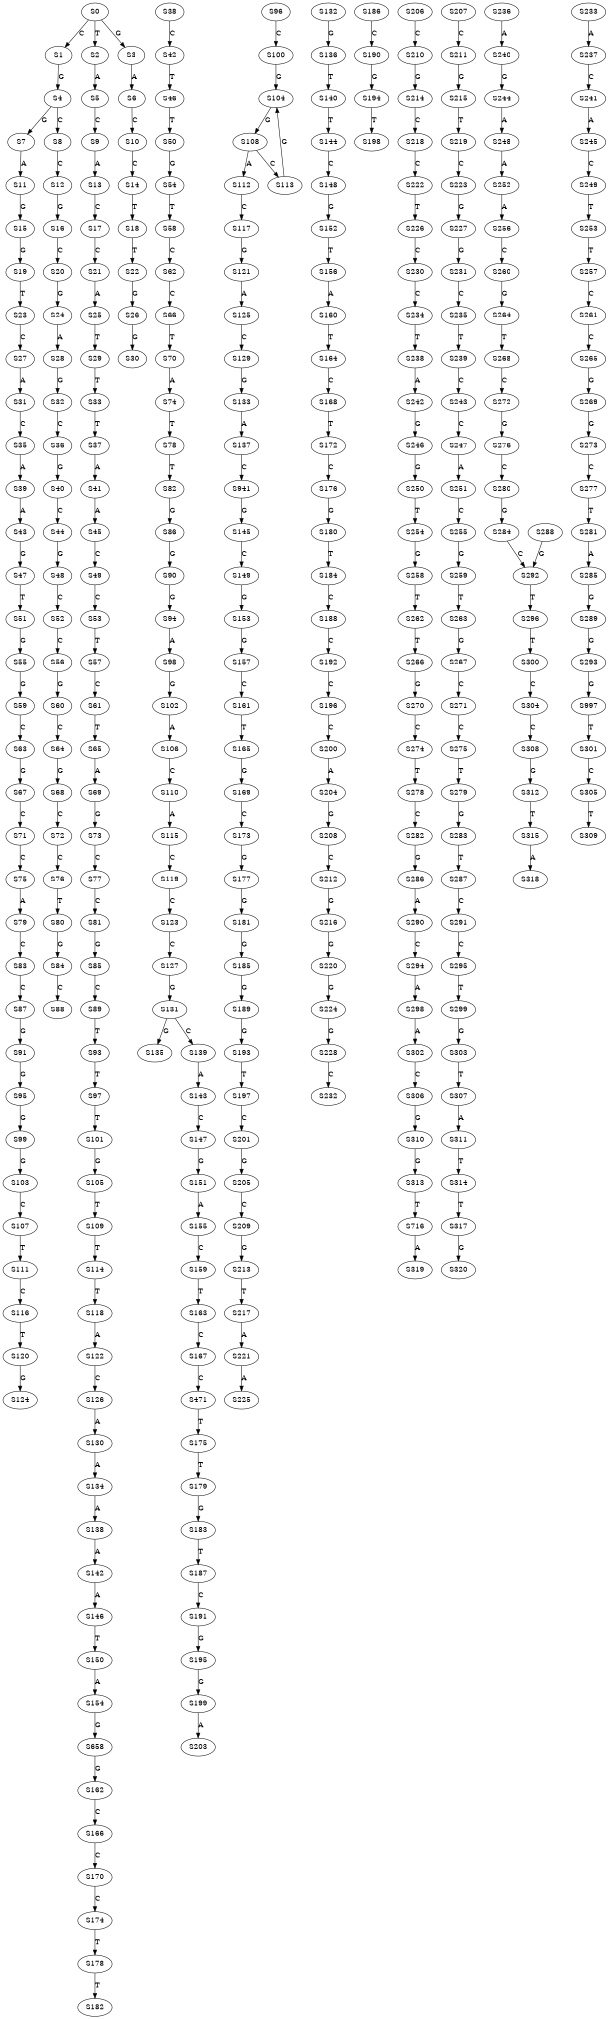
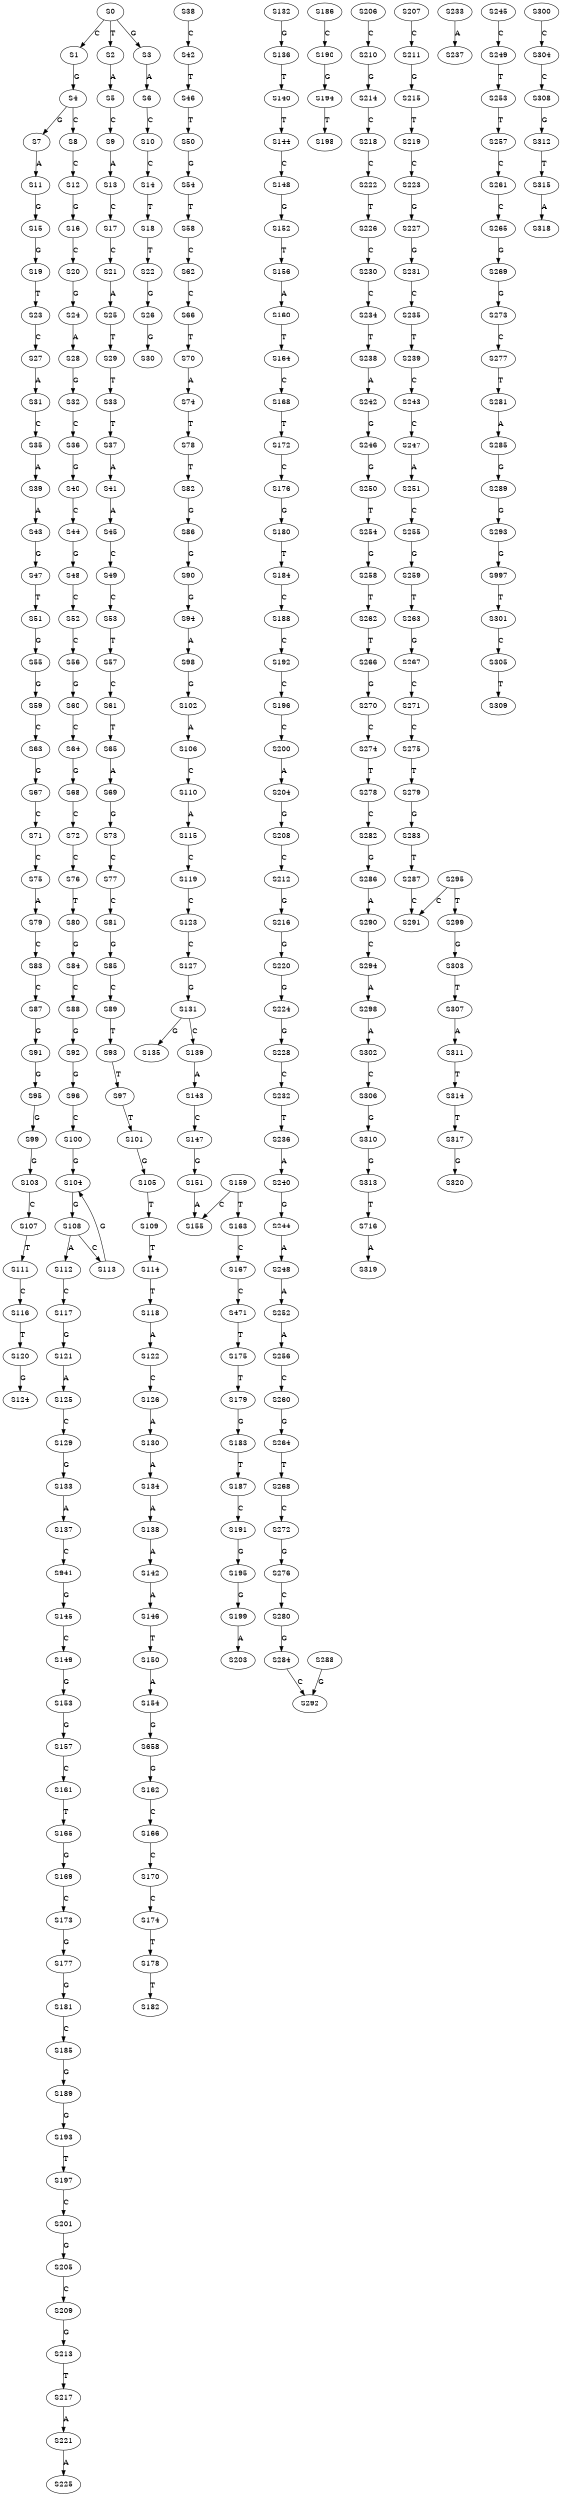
node "S241": removed
node "S296": removed
edge "S291" -> "S295": reversed
edge "S181" -> "S185": label "G" -> "C"
node "S92": added
edge "S232" -> "S236": added, label "T"
edge "S155" -> "S159": reversed
